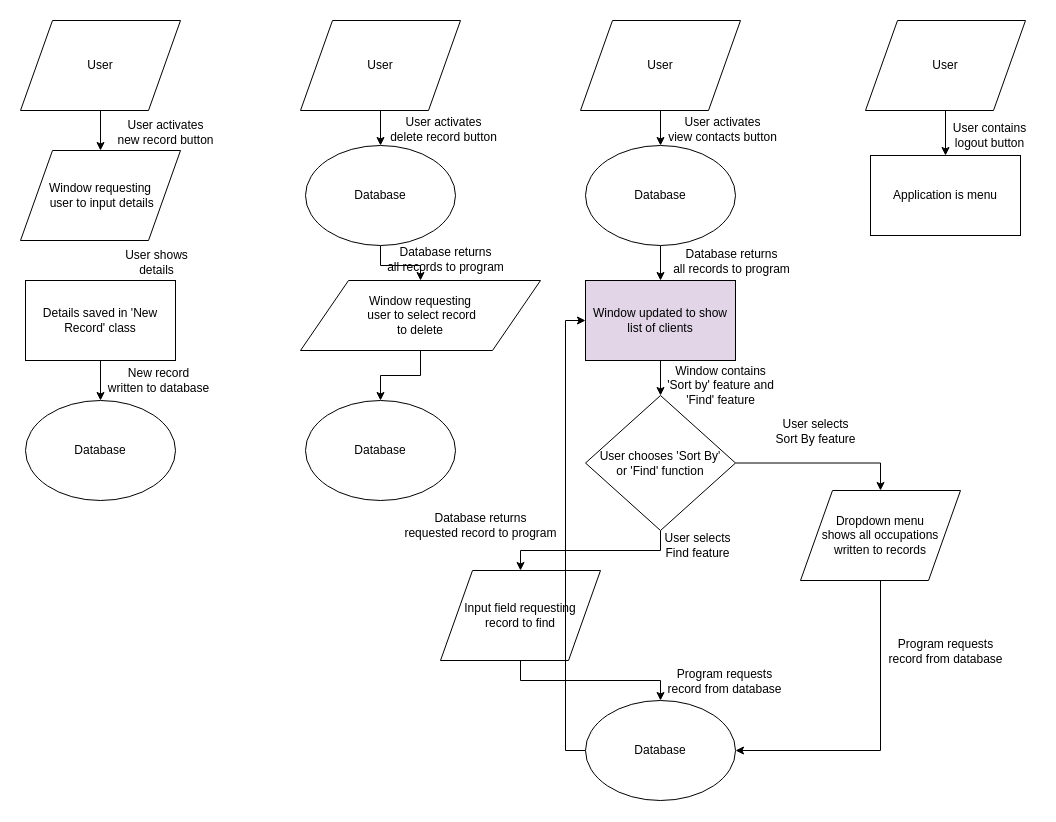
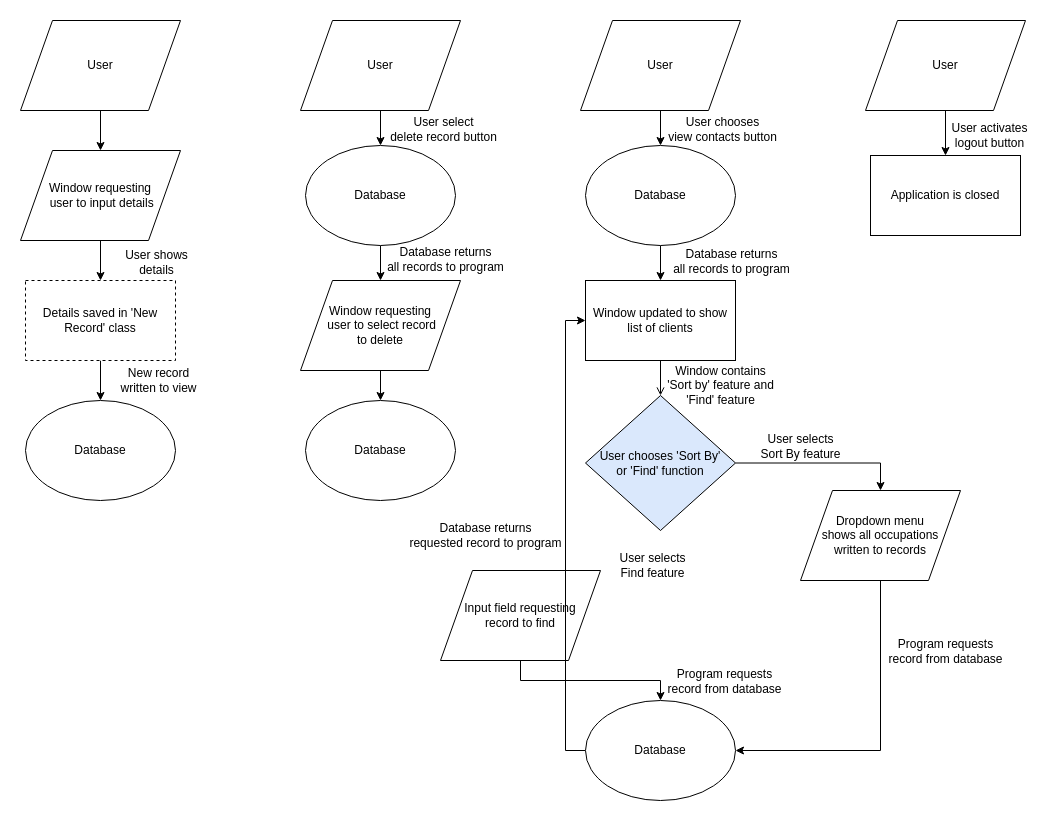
node "User activates delete record button": label "User activates delete record button" -> "User select delete record button"
node "User activates view contacts button": label "User activates view contacts button" -> "User chooses view contacts button"
node "User activates new record button": removed
node "User contains logout button": label "User contains logout button" -> "User activates logout button"
node "Application is menu": label "Application is menu" -> "Application is closed"
edge "Window requesting user to input details" -> "Details saved in 'New Record' class": added
node "Window requesting user to select record to delete": size 240x70 -> 160x90
node "Details saved in 'New Record' class": style solid -> dashed
node "Window updated to show list of clients": fillcolor #e1d5e7 -> #ffffff
node "New record written to database": label "New record written to database" -> "New record written to view"
edge "Window updated to show list of clients" -> "User chooses 'Sort By' or 'Find' function": arrowhead classic -> open
node "User selects Sort By feature": moved (816, 432) -> (801, 447)
node "User chooses 'Sort By' or 'Find' function": fillcolor #ffffff -> #dae8fc
node "Database returns requested record to program": moved (481, 526) -> (486, 536)
node "User selects Find feature": moved (698, 546) -> (653, 566)
edge "User chooses 'Sort By' or 'Find' function" -> "Input field requesting record to find": removed
